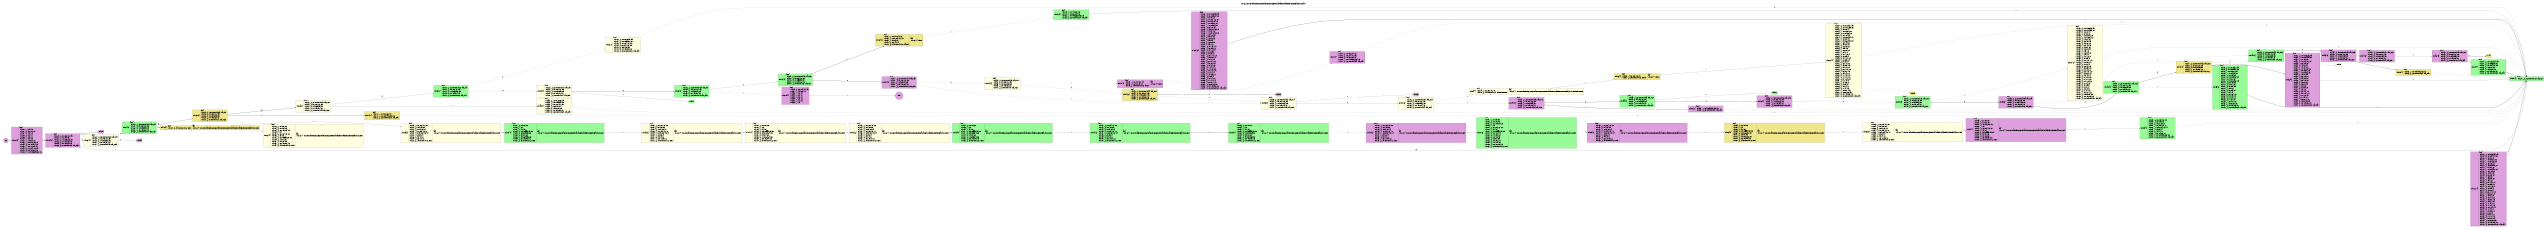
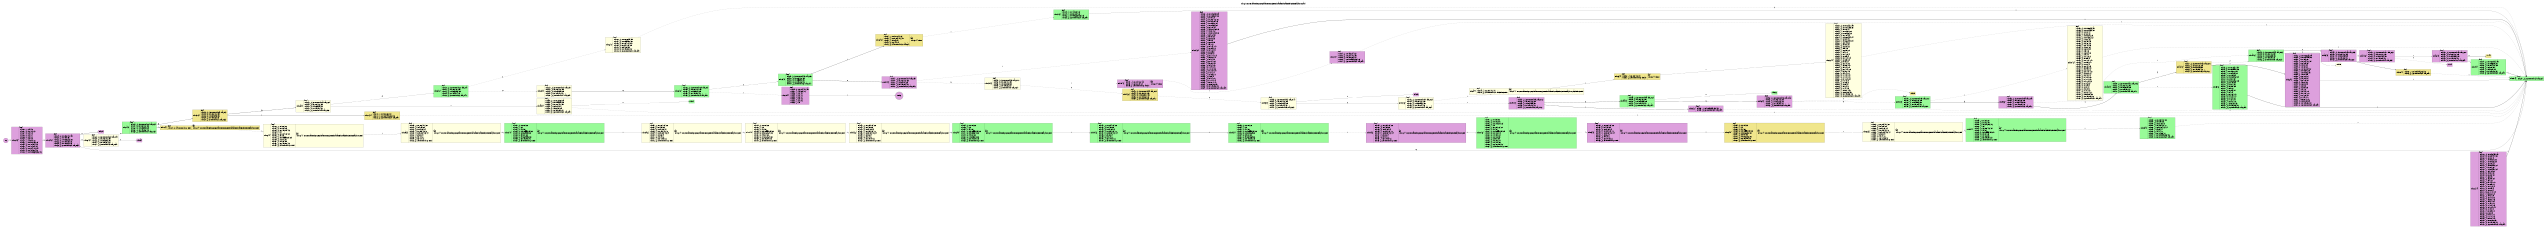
node "0x401b4f": added
node "0x402292": removed
node "Exit": label "Exit" -> "Desktop"
edge "0x4018d2 [22]" -> "0x402104": now "0x401aae [27]" -> "0x402104"
edge "0x401914 [25]" -> "0x40195f [25]": now "0x401914 [25]" -> "0x4021b8 [150]"
edge "0x401c7d [5]" -> "0x401cae [35]": now "0x401c82 [44]" -> "0x401cae [35]"
node "0x401ea9 [44]": fillcolor plum -> palegreen
